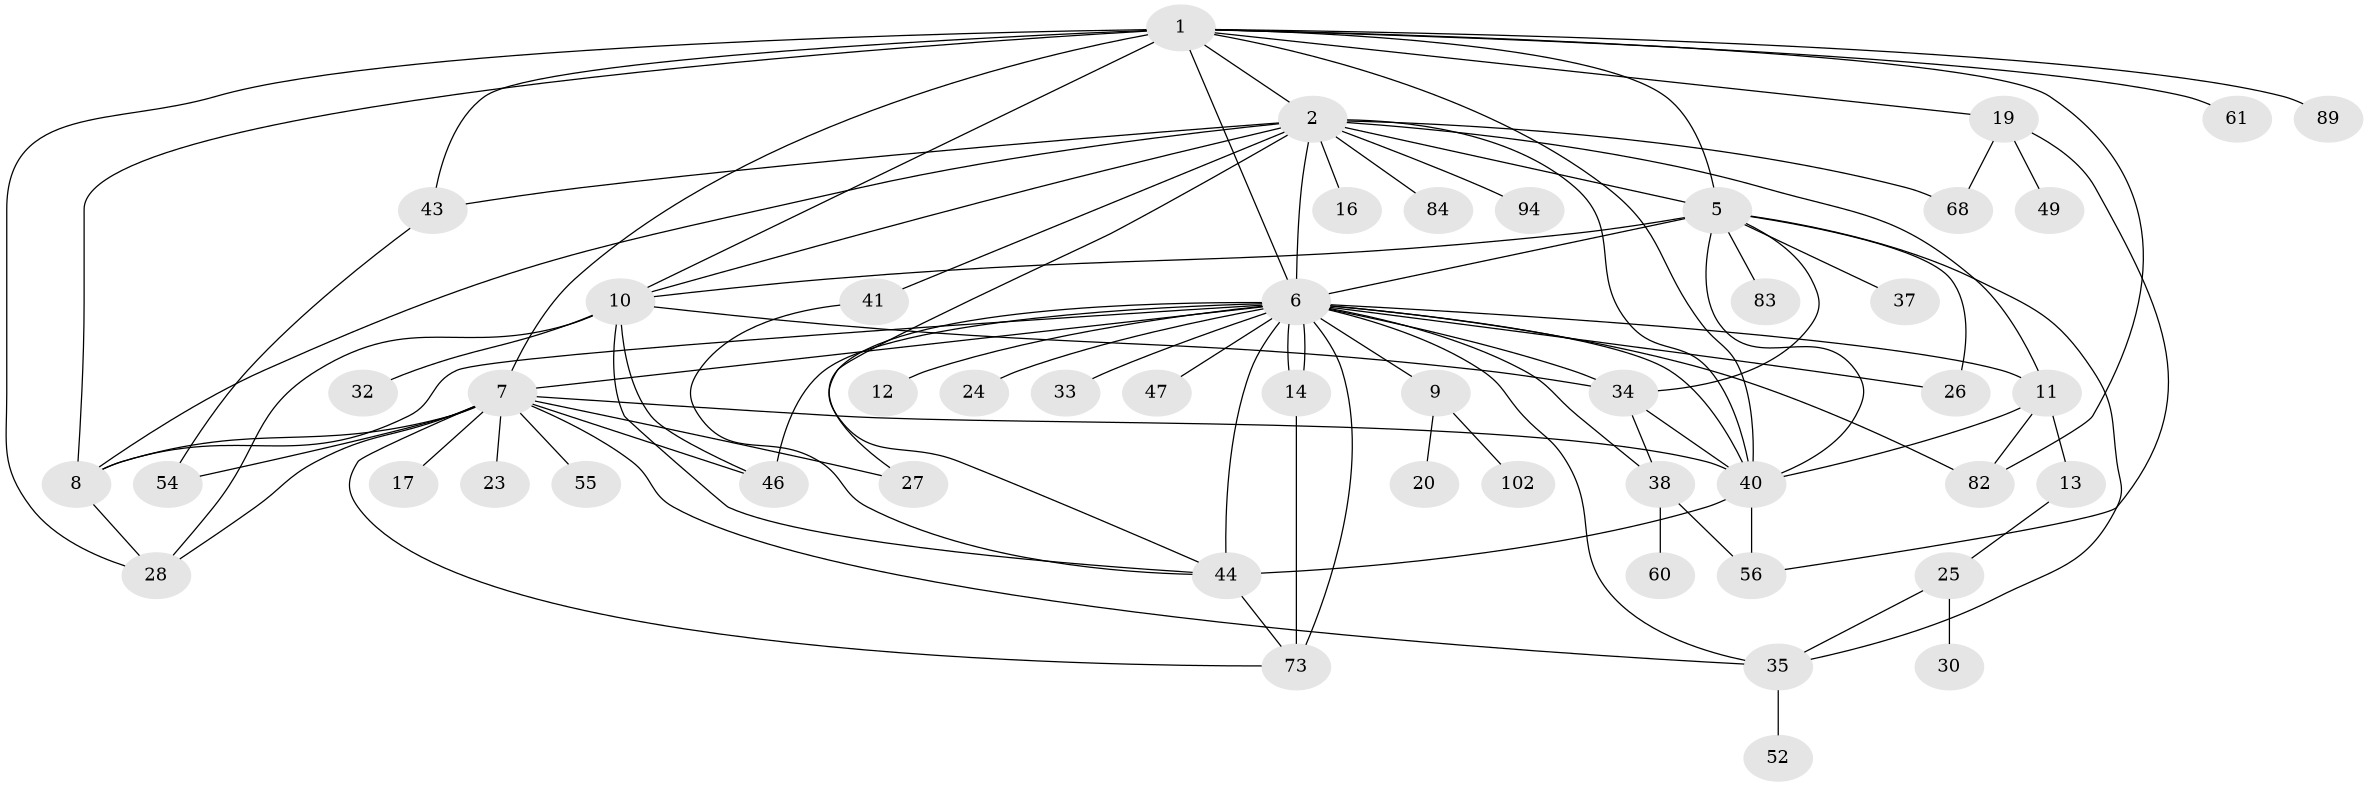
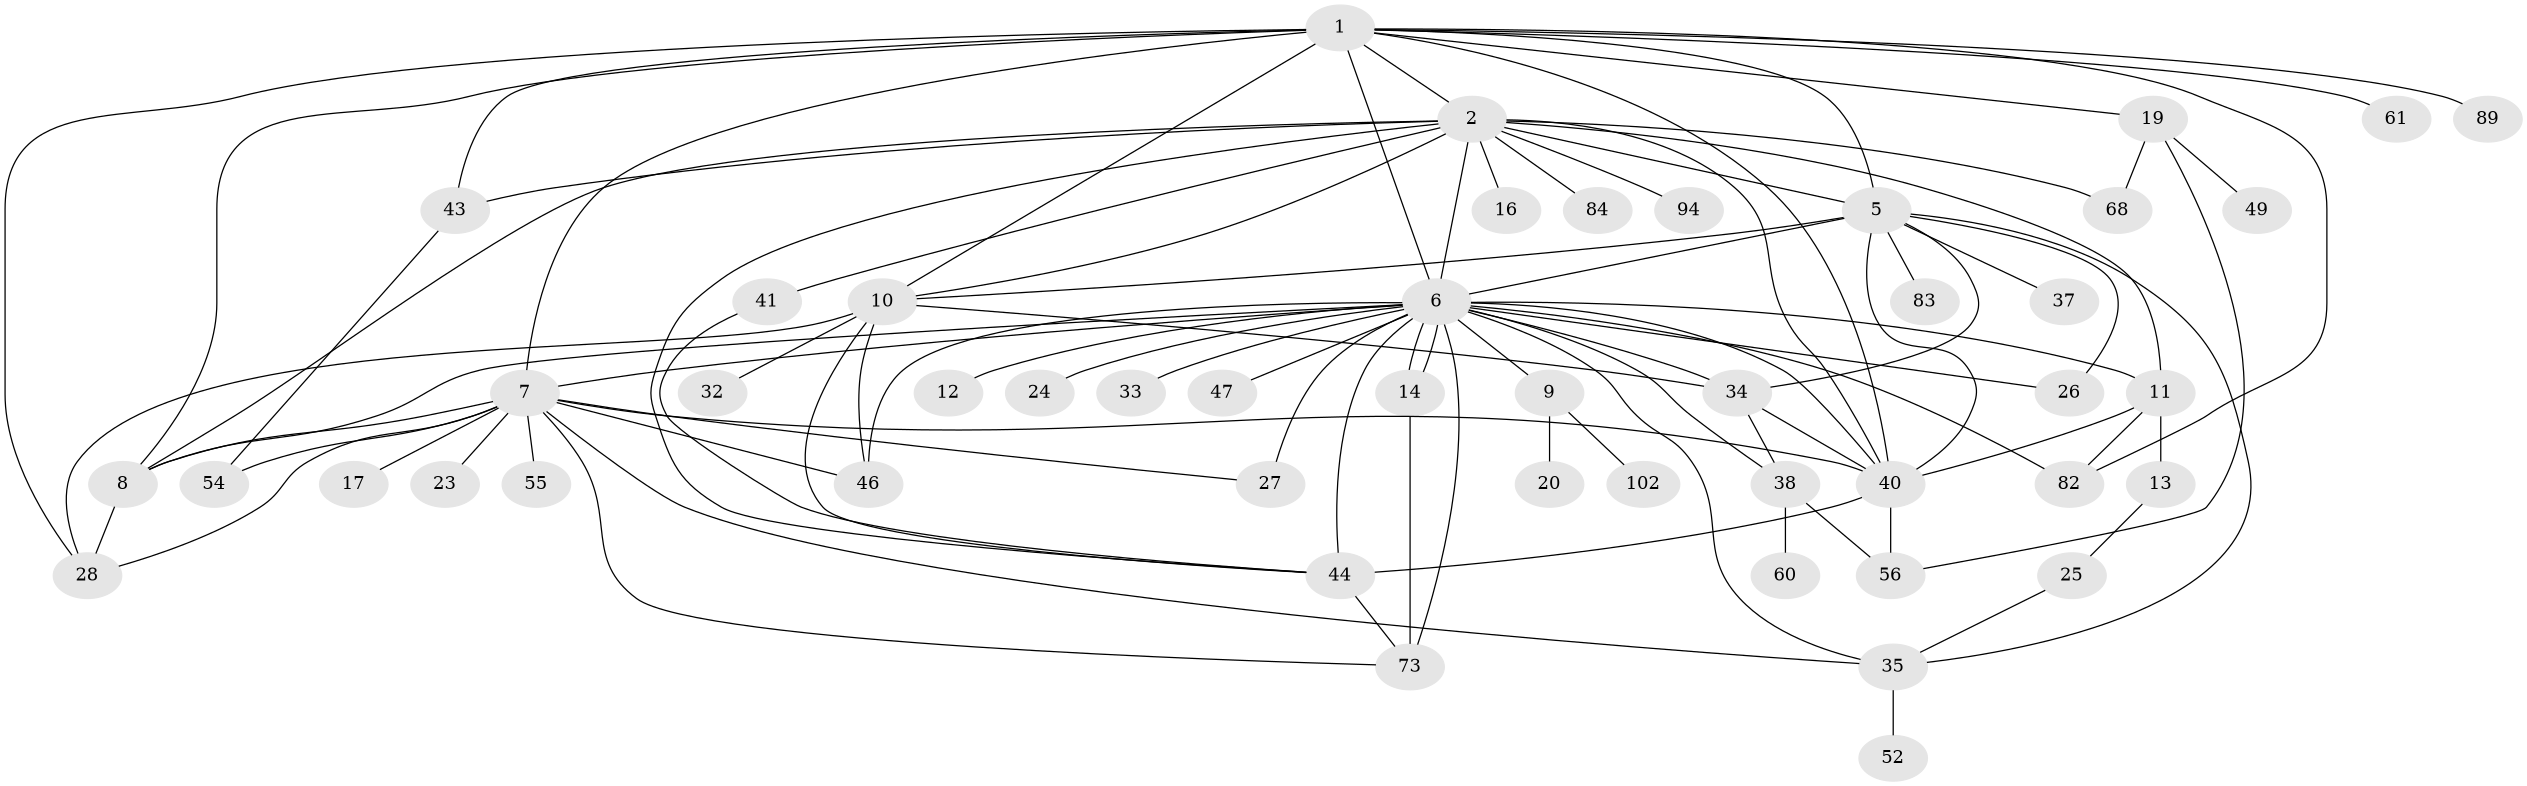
node "30": removed
